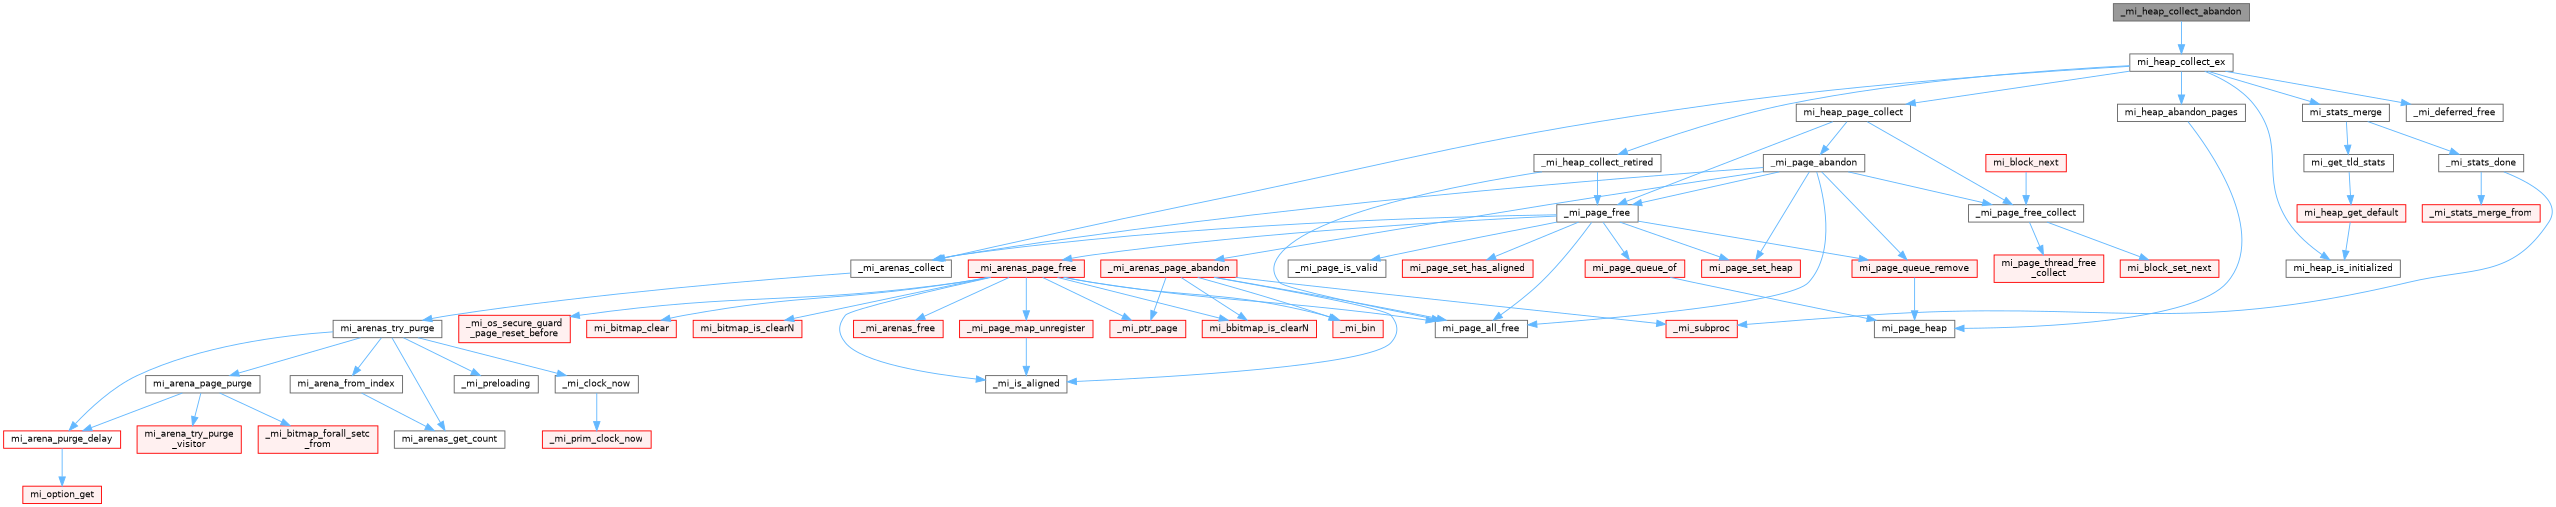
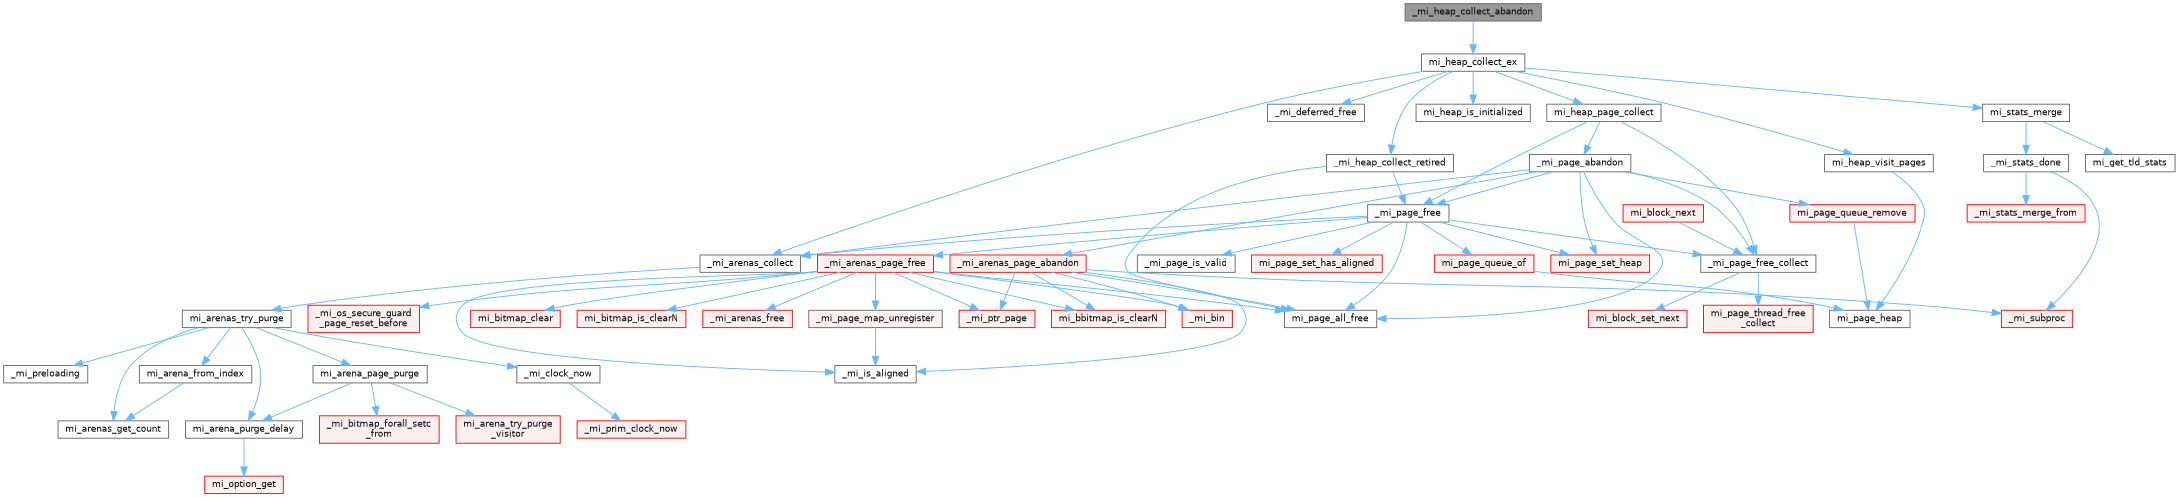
node "mi_heap_abandon_pages": label "mi_heap_abandon_pages" -> "mi_heap_visit_pages"
node "mi_heap_get_default": removed
edge "_mi_page_free" -> "mi_page_queue_remove": now "_mi_page_free" -> "_mi_page_free_collect"
node "_mi_page_map_unregister": color red -> grey40
node "mi_arena_purge_delay": color red -> grey40
